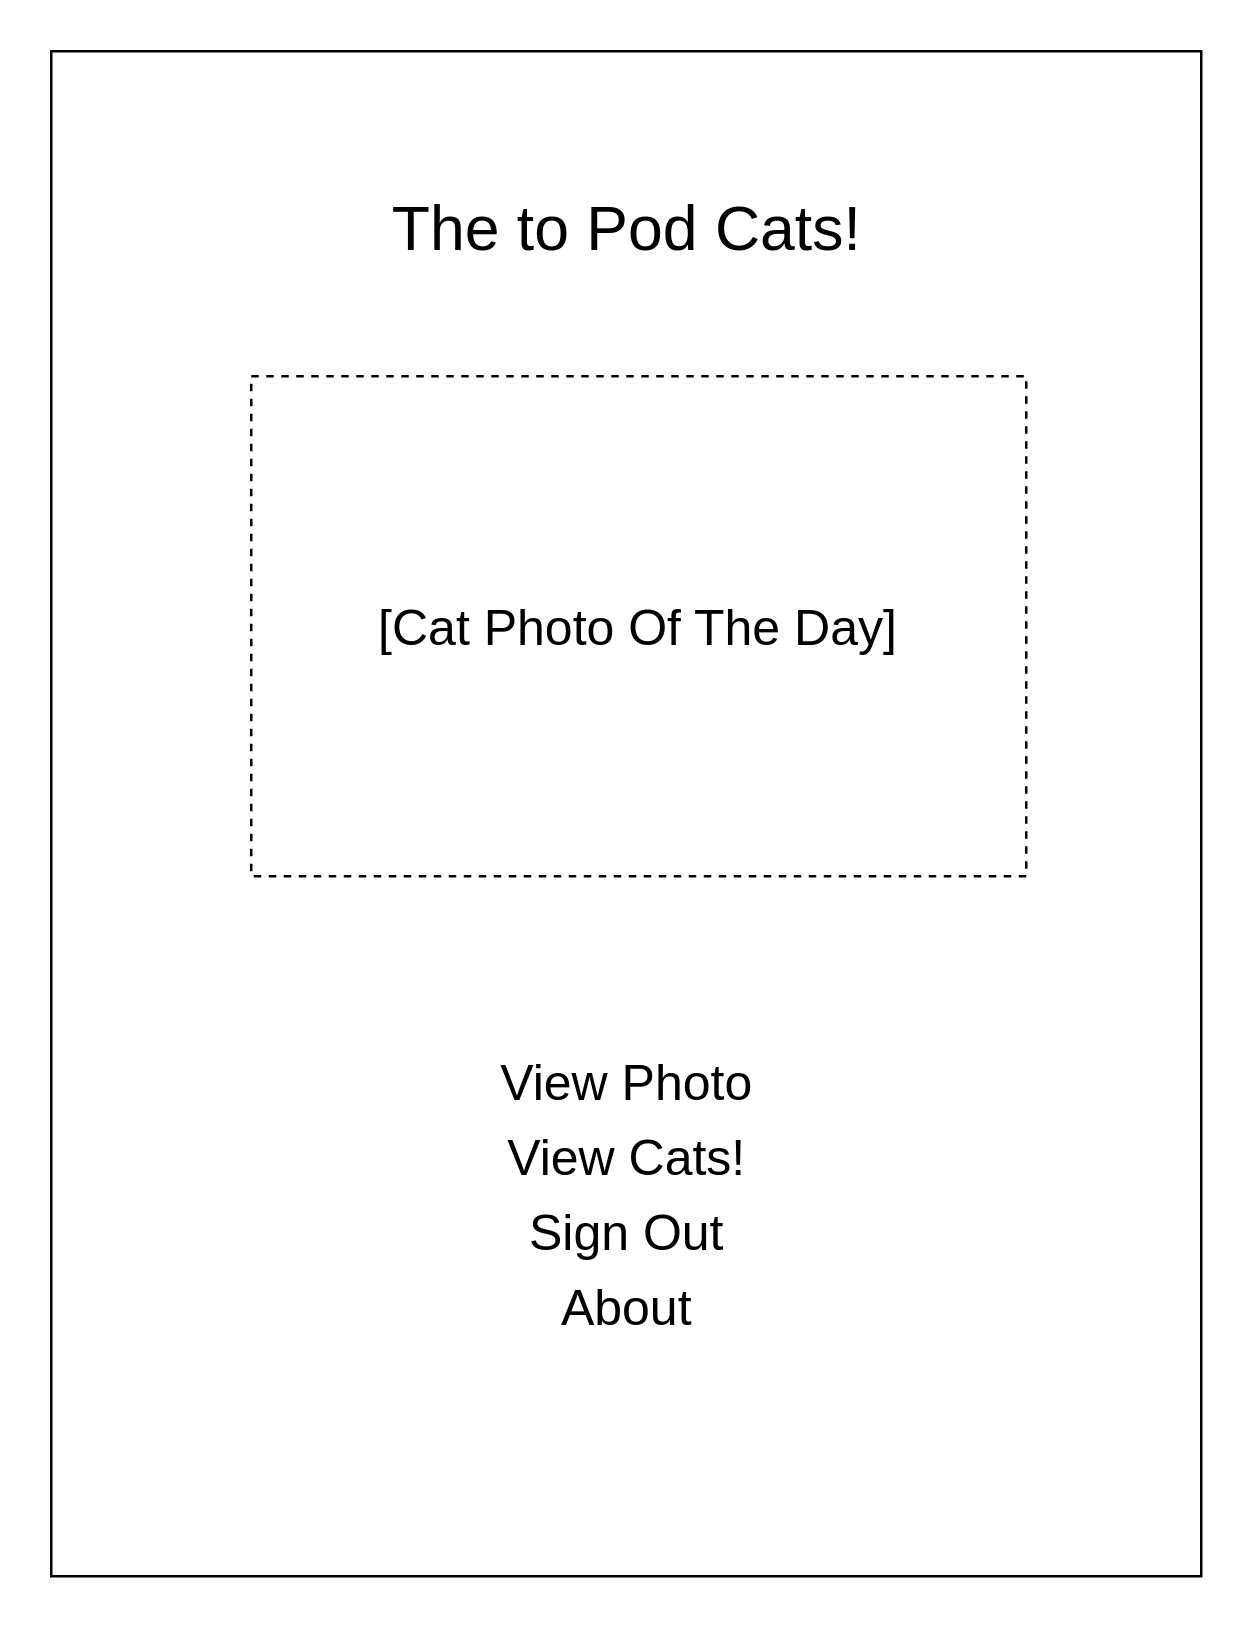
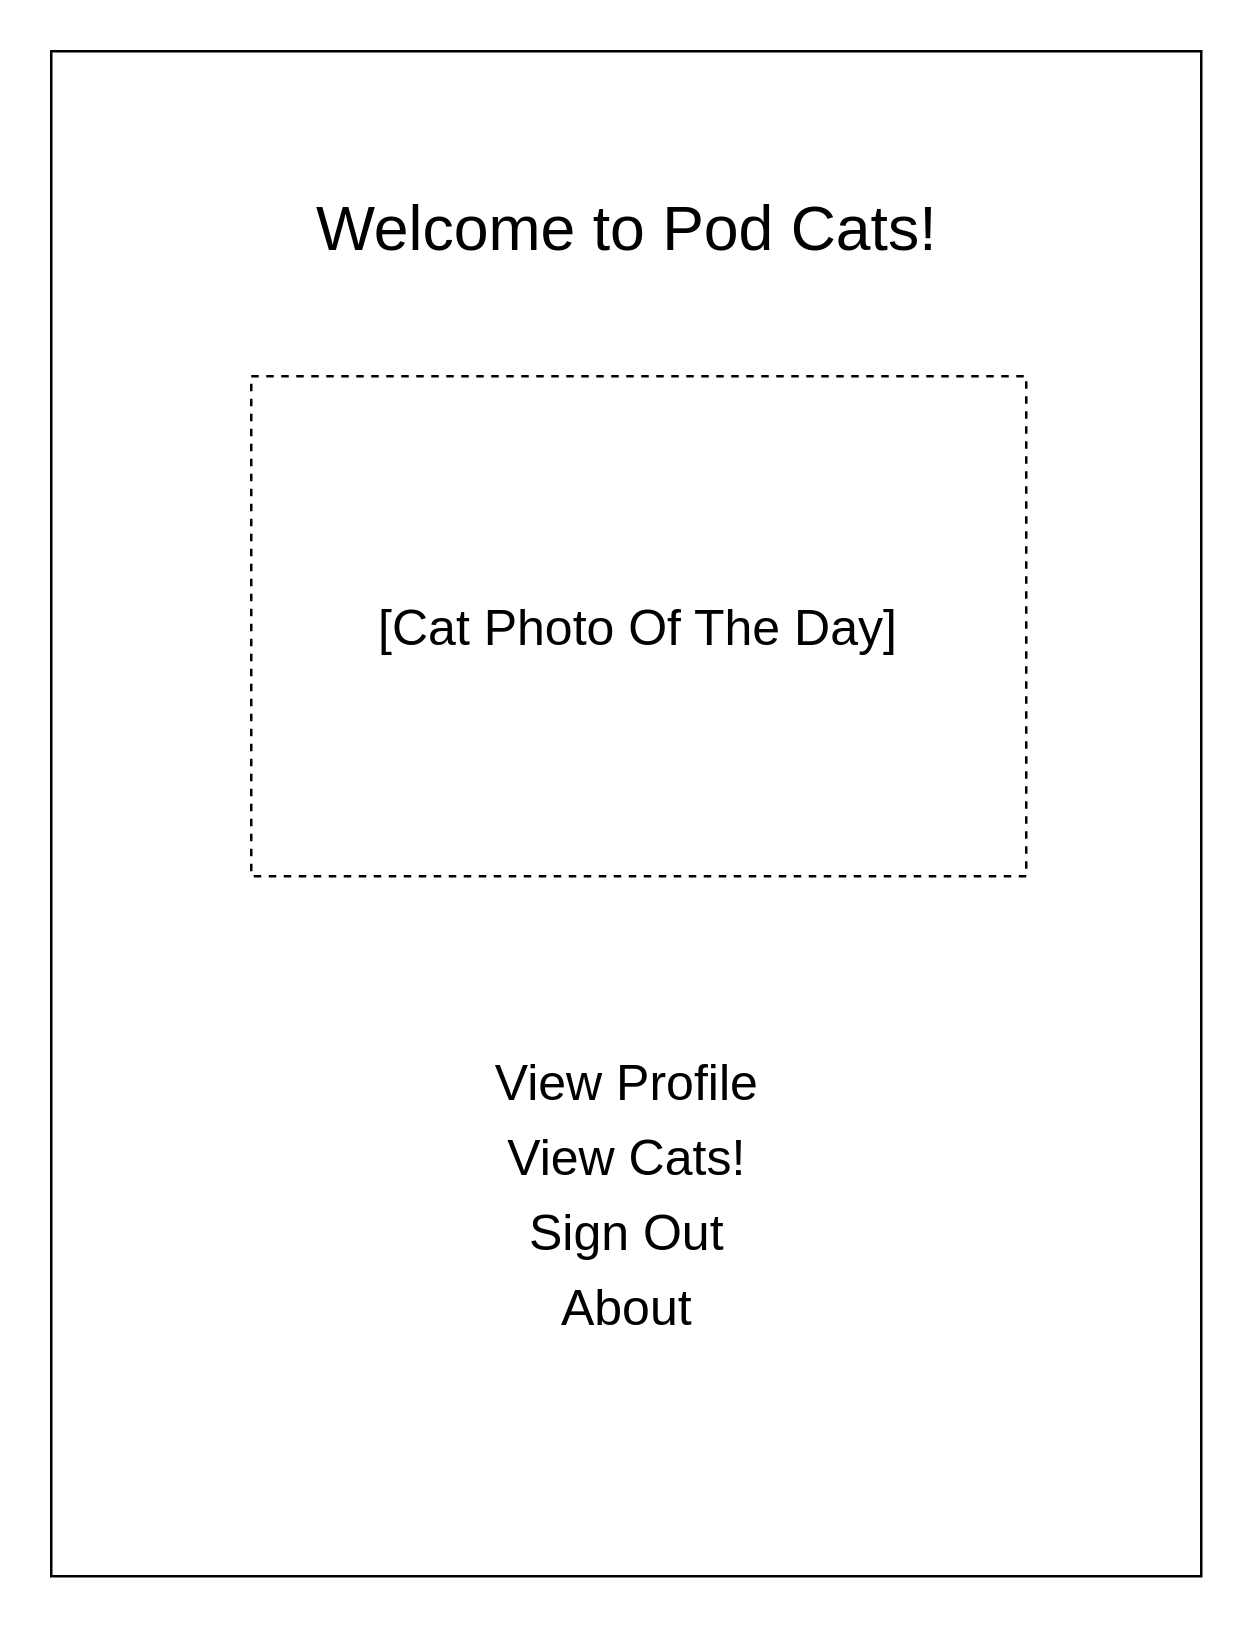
node "The to Pod Cats!": label "The to Pod Cats!" -> "Welcome to Pod Cats!"
node "View Photo View Cats! Sign Out About": label "View Photo View Cats! Sign Out About" -> "View Profile View Cats! Sign Out About"
